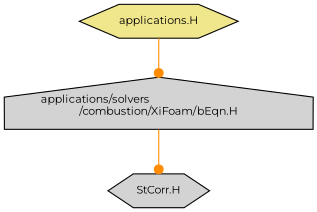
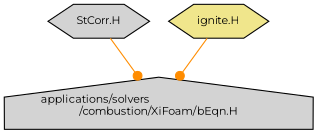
node "applications.H": label "applications.H" -> "ignite.H"
edge "applications/solvers /combustion/XiFoam/bEqn.H" -> "StCorr.H": reversed
